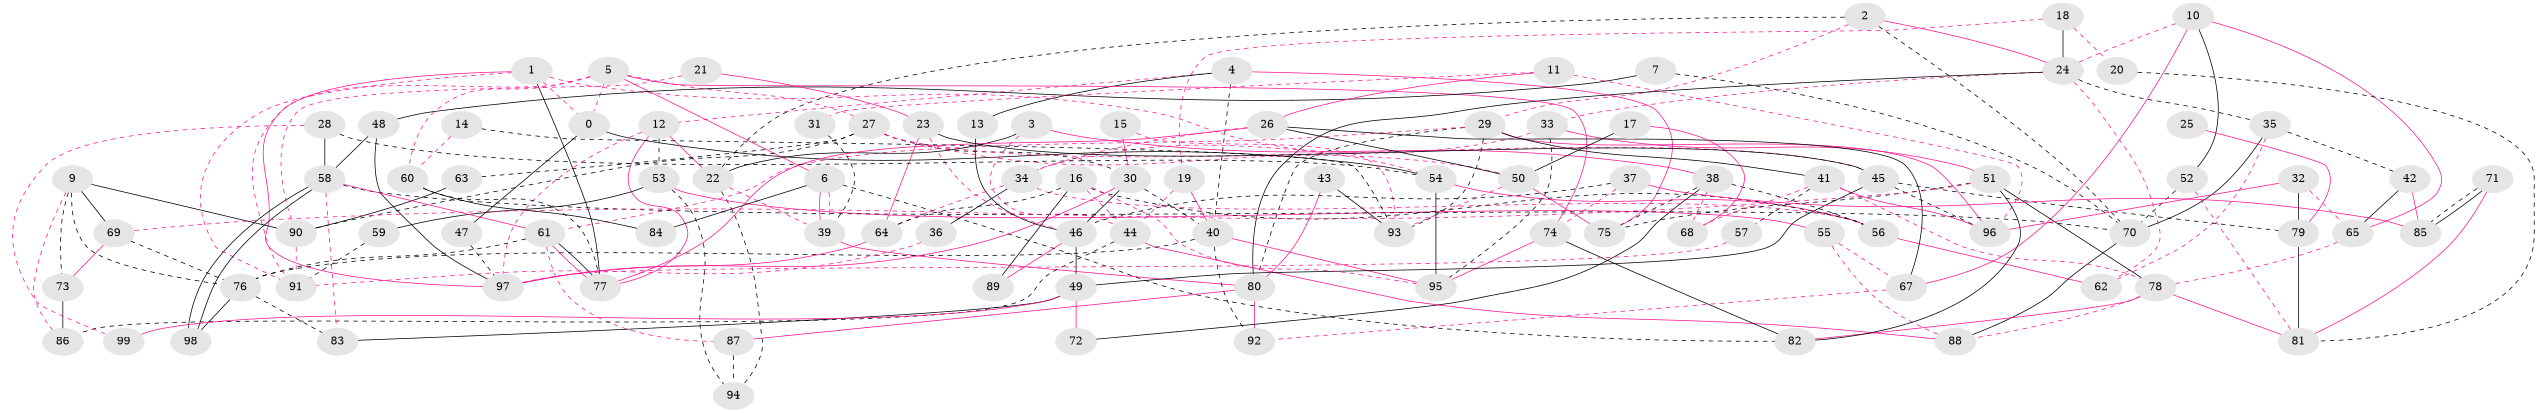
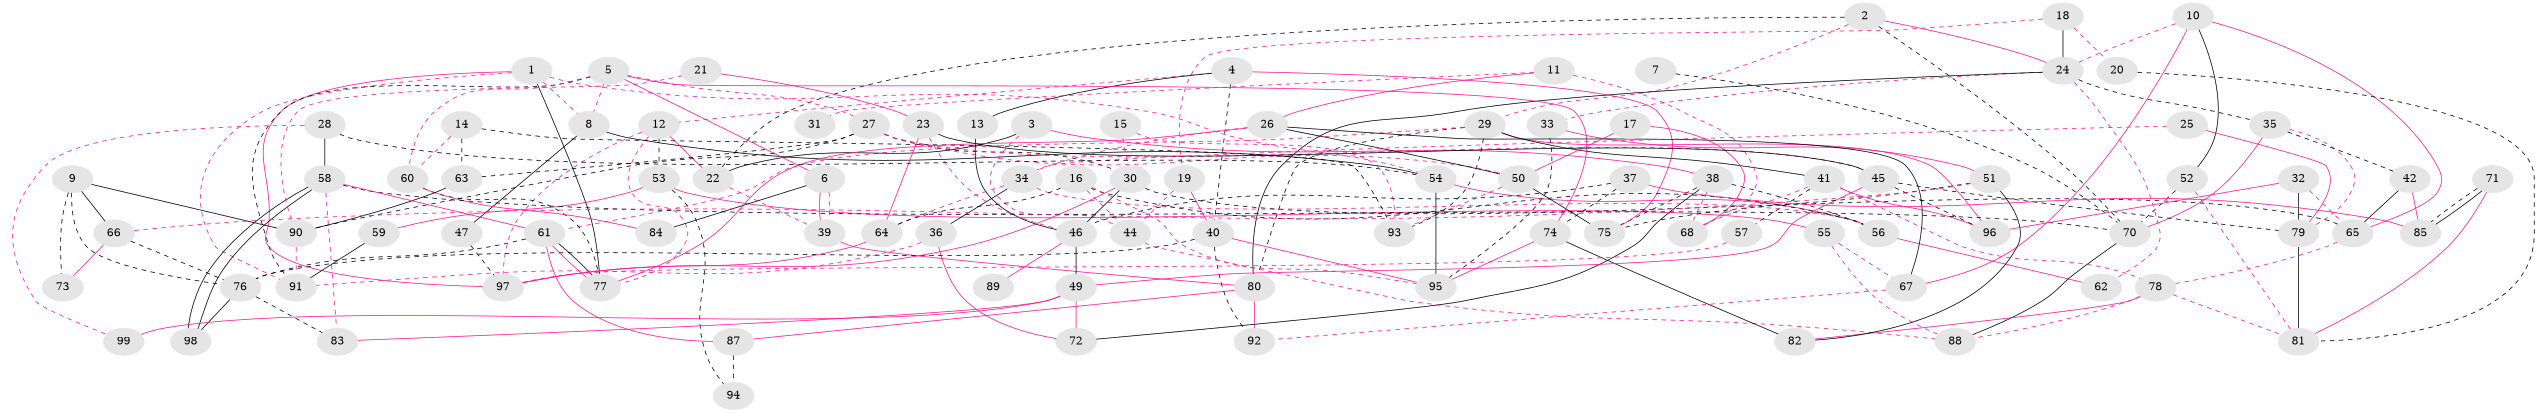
edge "5" -- "91": color deeppink -> black
edge "11" -- "96": now "11" -- "68"
node "48": removed
node "0": label "0" -> "8"
edge "14" -- "63": added
edge "33" -- "34": now "25" -- "34"
edge "15" -- "30": style solid -> dashed
edge "17" -- "50": color black -> deeppink
edge "31" -- "39": removed
node "43": removed
edge "35" -- "70": color black -> deeppink
edge "30" -- "40": now "30" -- "65"
edge "50" -- "75": color deeppink -> black
edge "37" -- "74": color deeppink -> black
edge "53" -- "59": color black -> deeppink
edge "60" -- "84": color black -> deeppink
edge "12" -- "77": style solid -> dashed
edge "35" -- "62": now "35" -- "79"
node "69": label "69" -> "66"
edge "16" -- "89": removed
edge "51" -- "78": removed
edge "59" -- "91": style dashed -> solid
edge "45" -- "49": color black -> deeppink
edge "22" -- "94": removed
edge "36" -- "72": added
edge "61" -- "87": style dashed -> solid
edge "6" -- "82": removed
edge "44" -- "88": style solid -> dashed
edge "78" -- "81": style solid -> dashed
edge "49" -- "83": color black -> deeppink
node "86": removed
